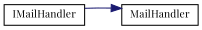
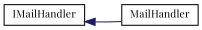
edge "IMailHandler" -> "MailHandler": reversed
